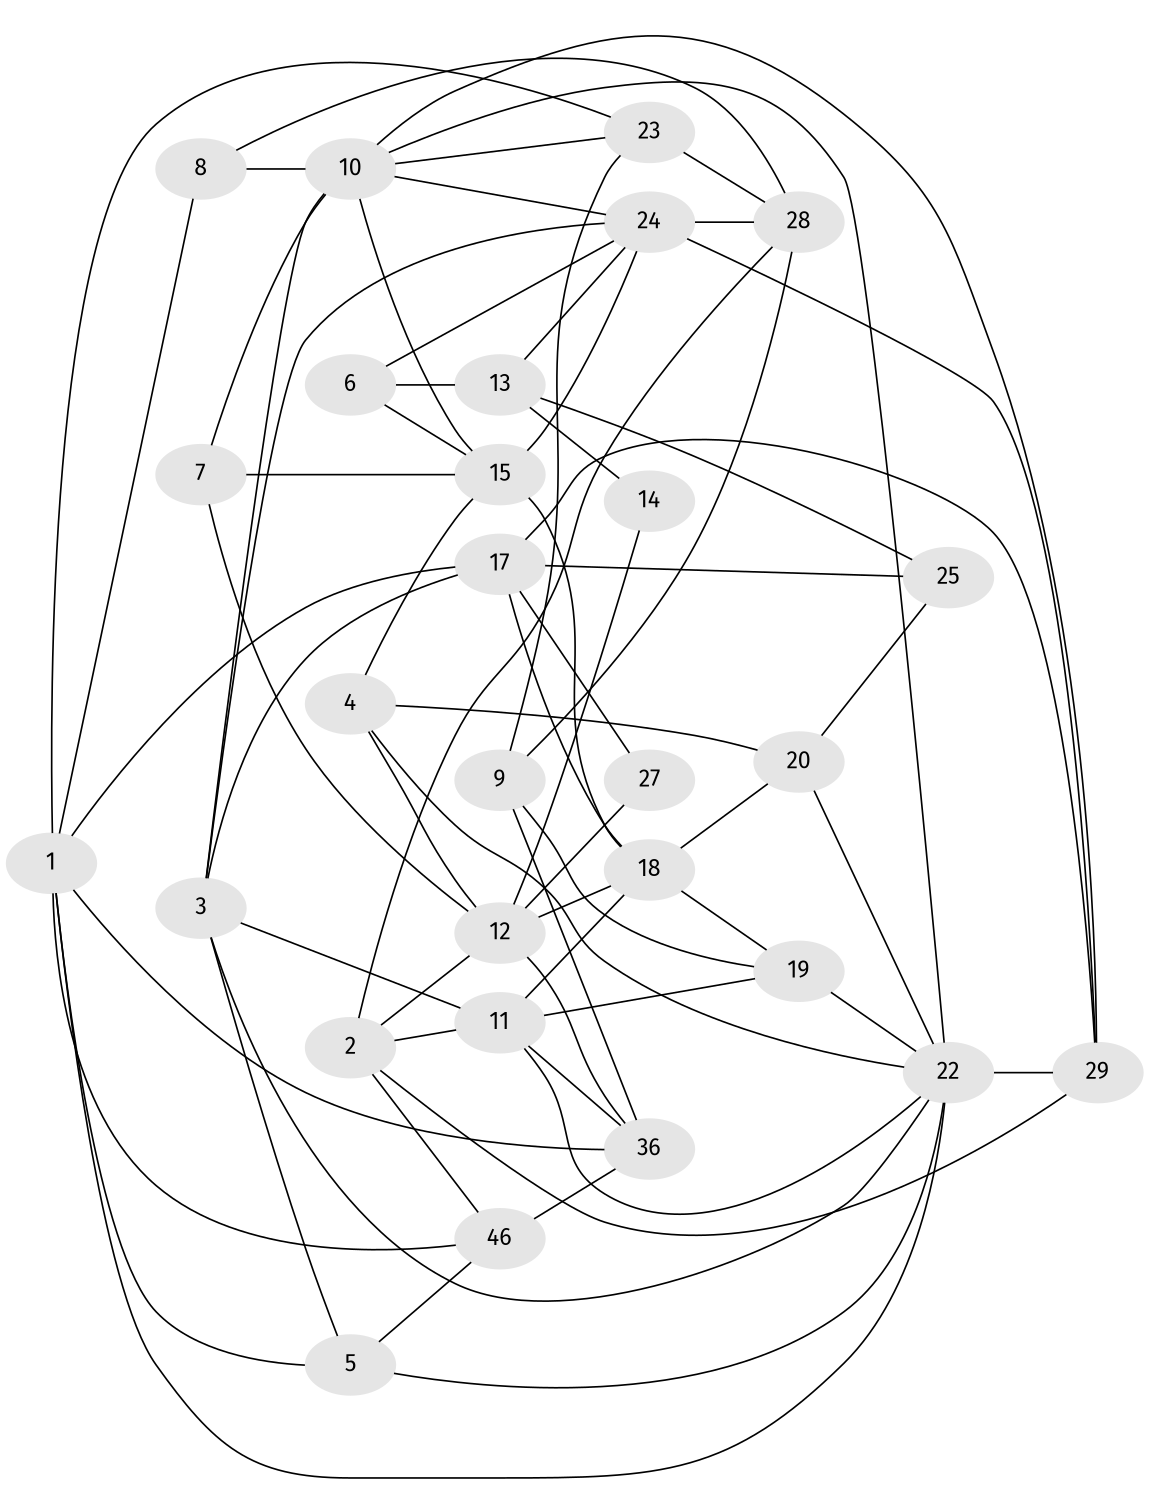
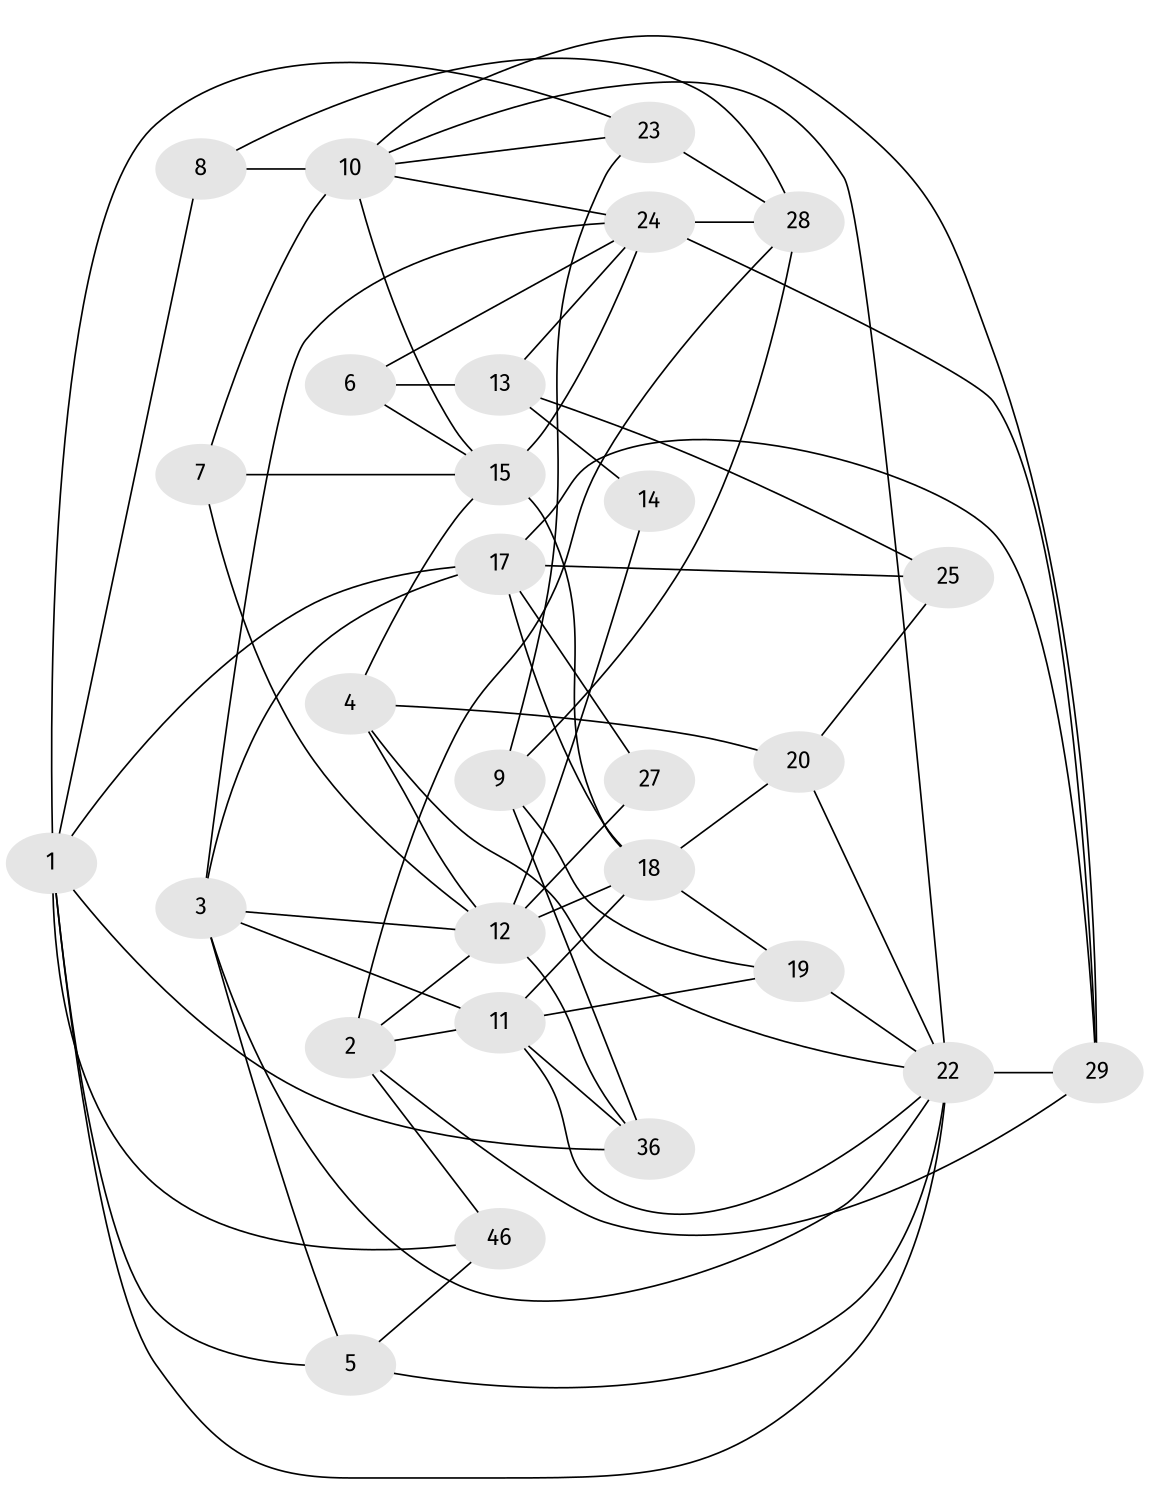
edge "10" -- "3": now "12" -- "3"
edge "36" -- "46": removed
